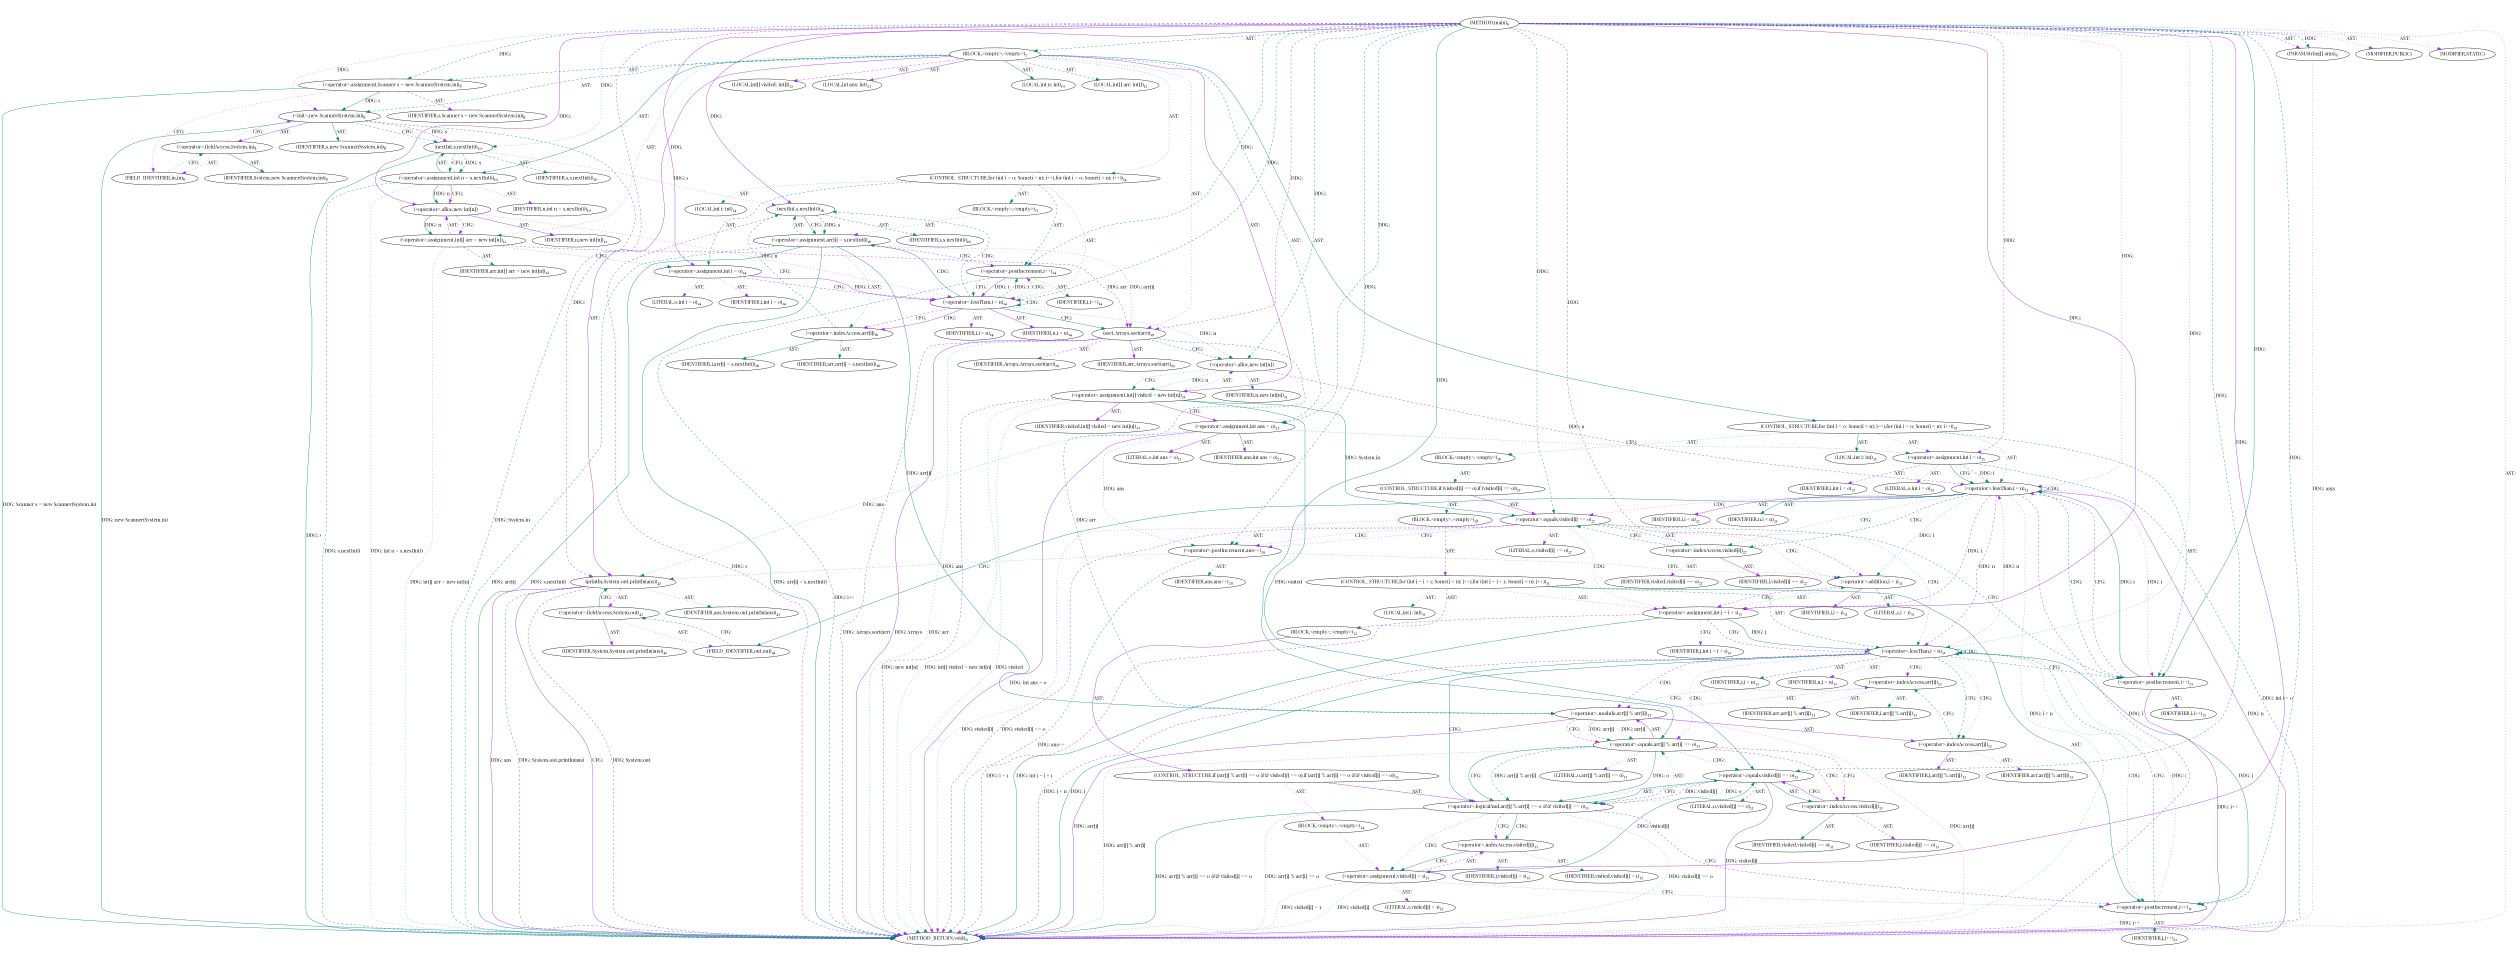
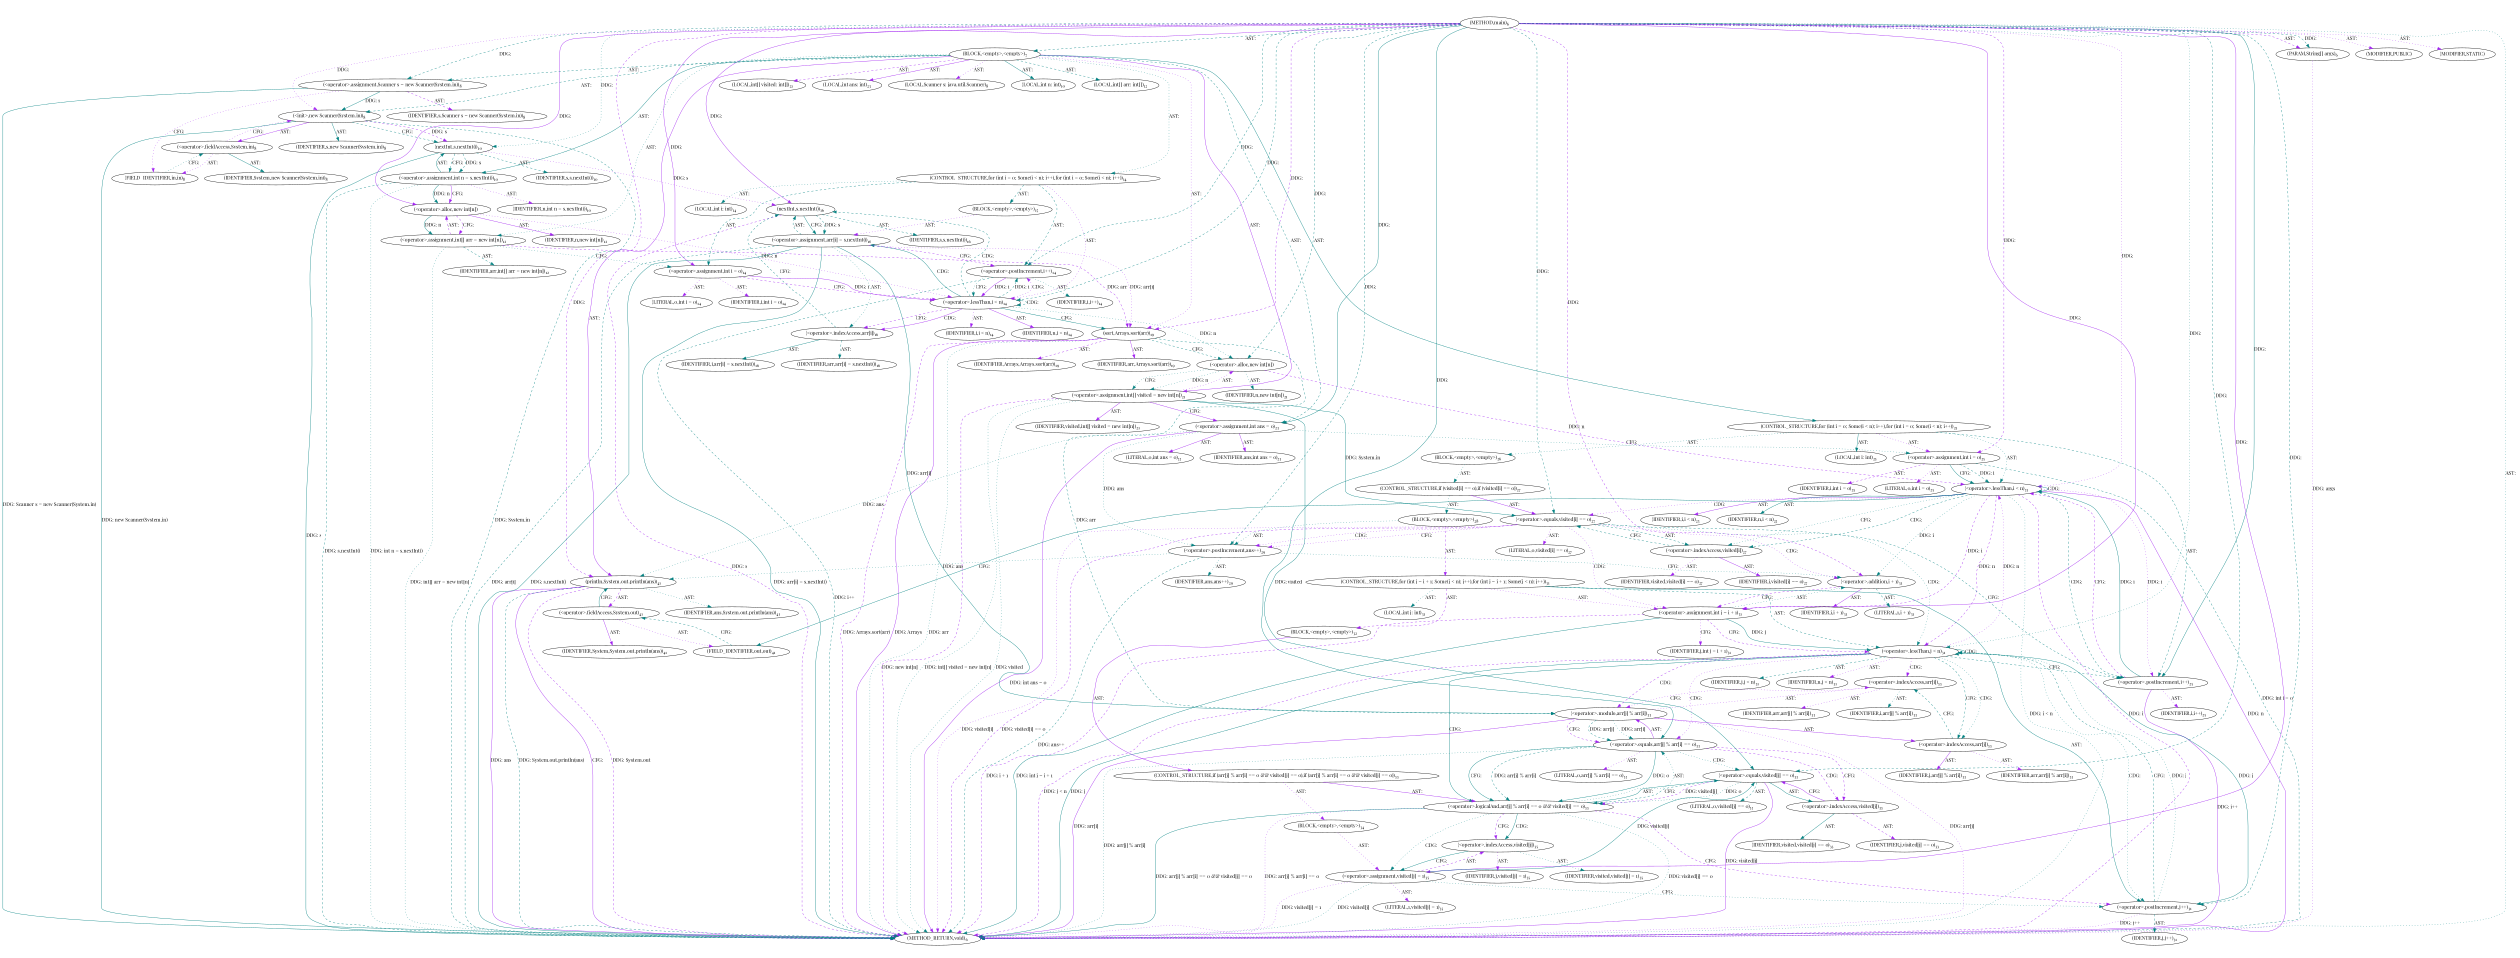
node "(LOCAL,Scanner s: java.util.Scanner)": added
edge "(METHOD,main)" -> "(<operator>.assignment,int ans = 0)": style dashed -> solid
